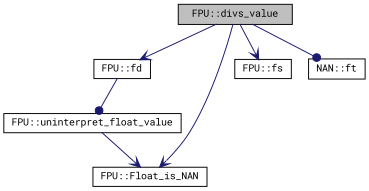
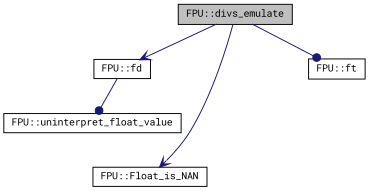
node "FPU::divs_value": label "FPU::divs_value" -> "FPU::divs_emulate"
node "FPU::fs": removed
node "NAN::ft": label "NAN::ft" -> "FPU::ft"
edge "FPU::uninterpret_float_value" -> "FPU::Float_is_NAN": removed
